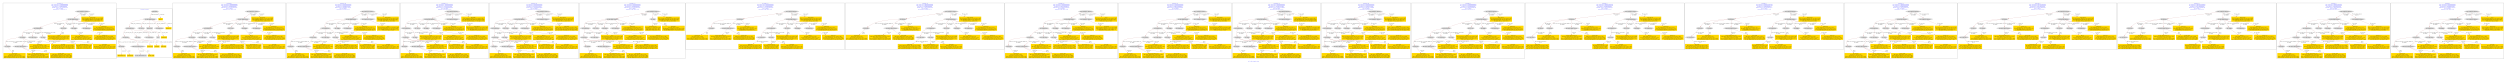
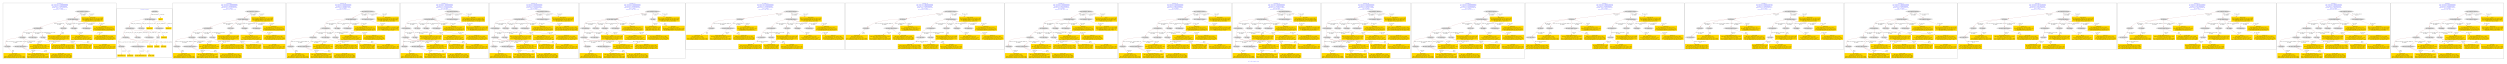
node "description": fillcolor lightgray -> gold
node "artist_appellation_uri": fillcolor lightgray -> gold
